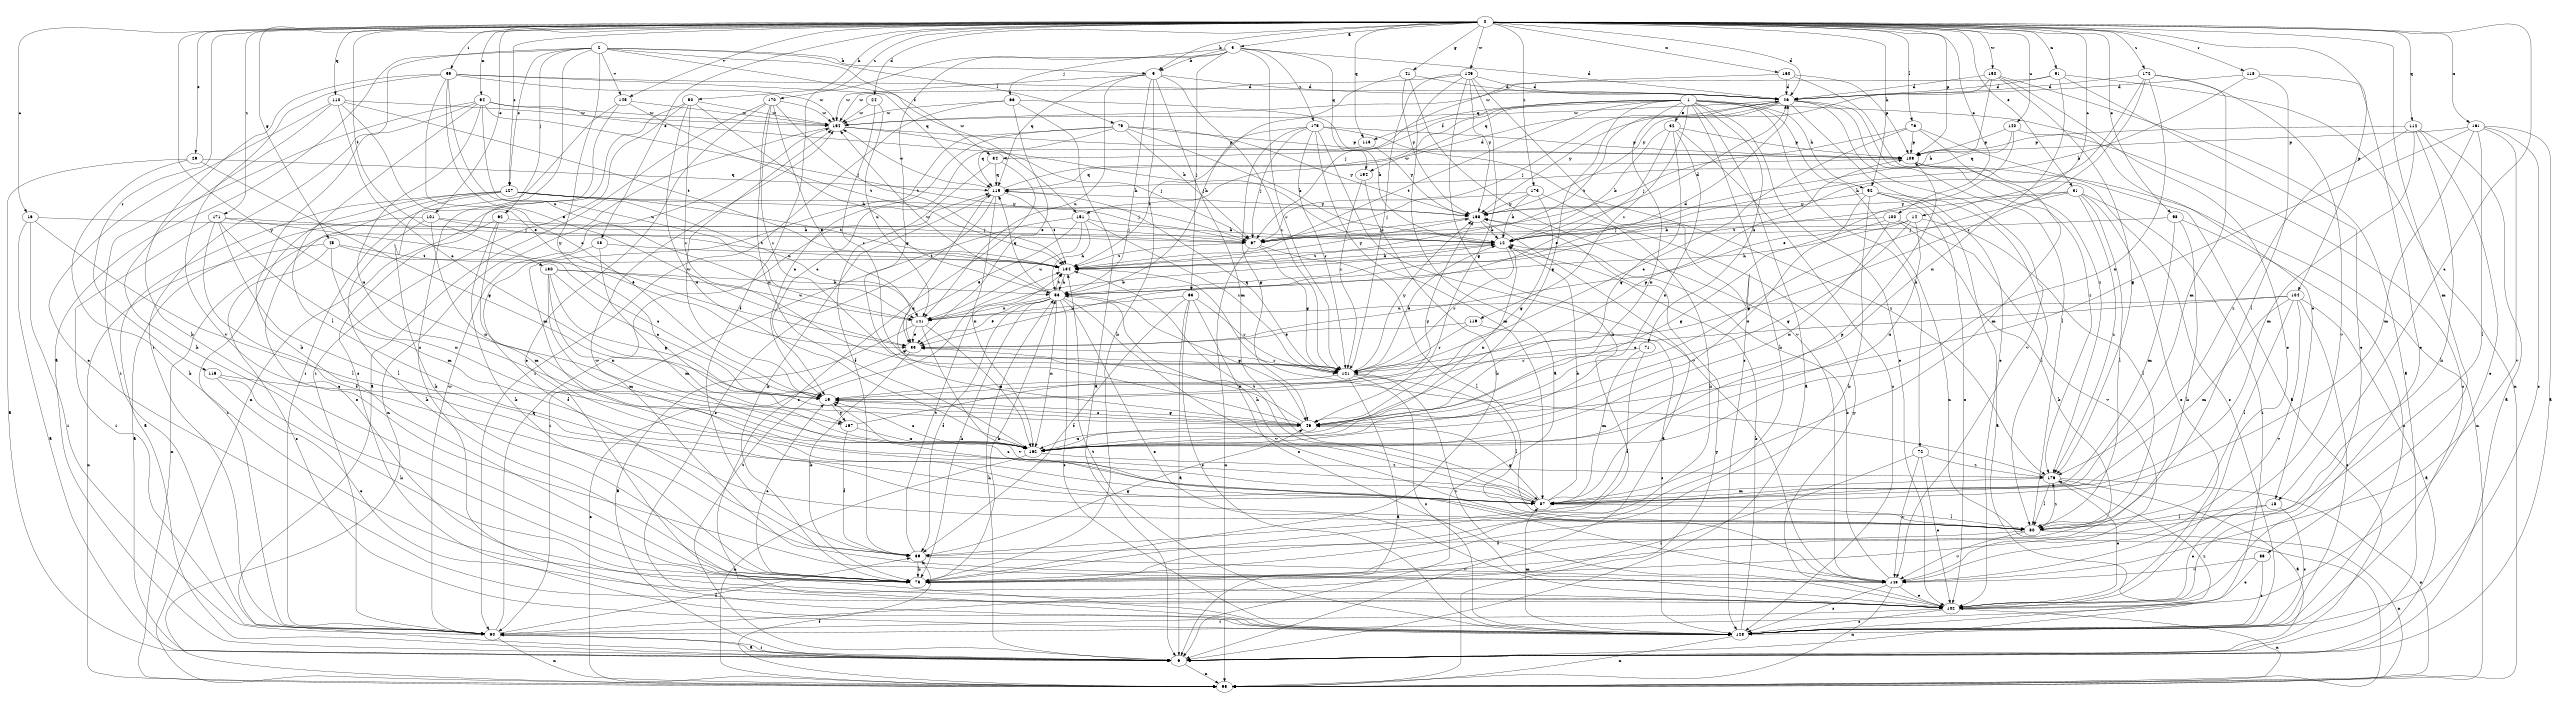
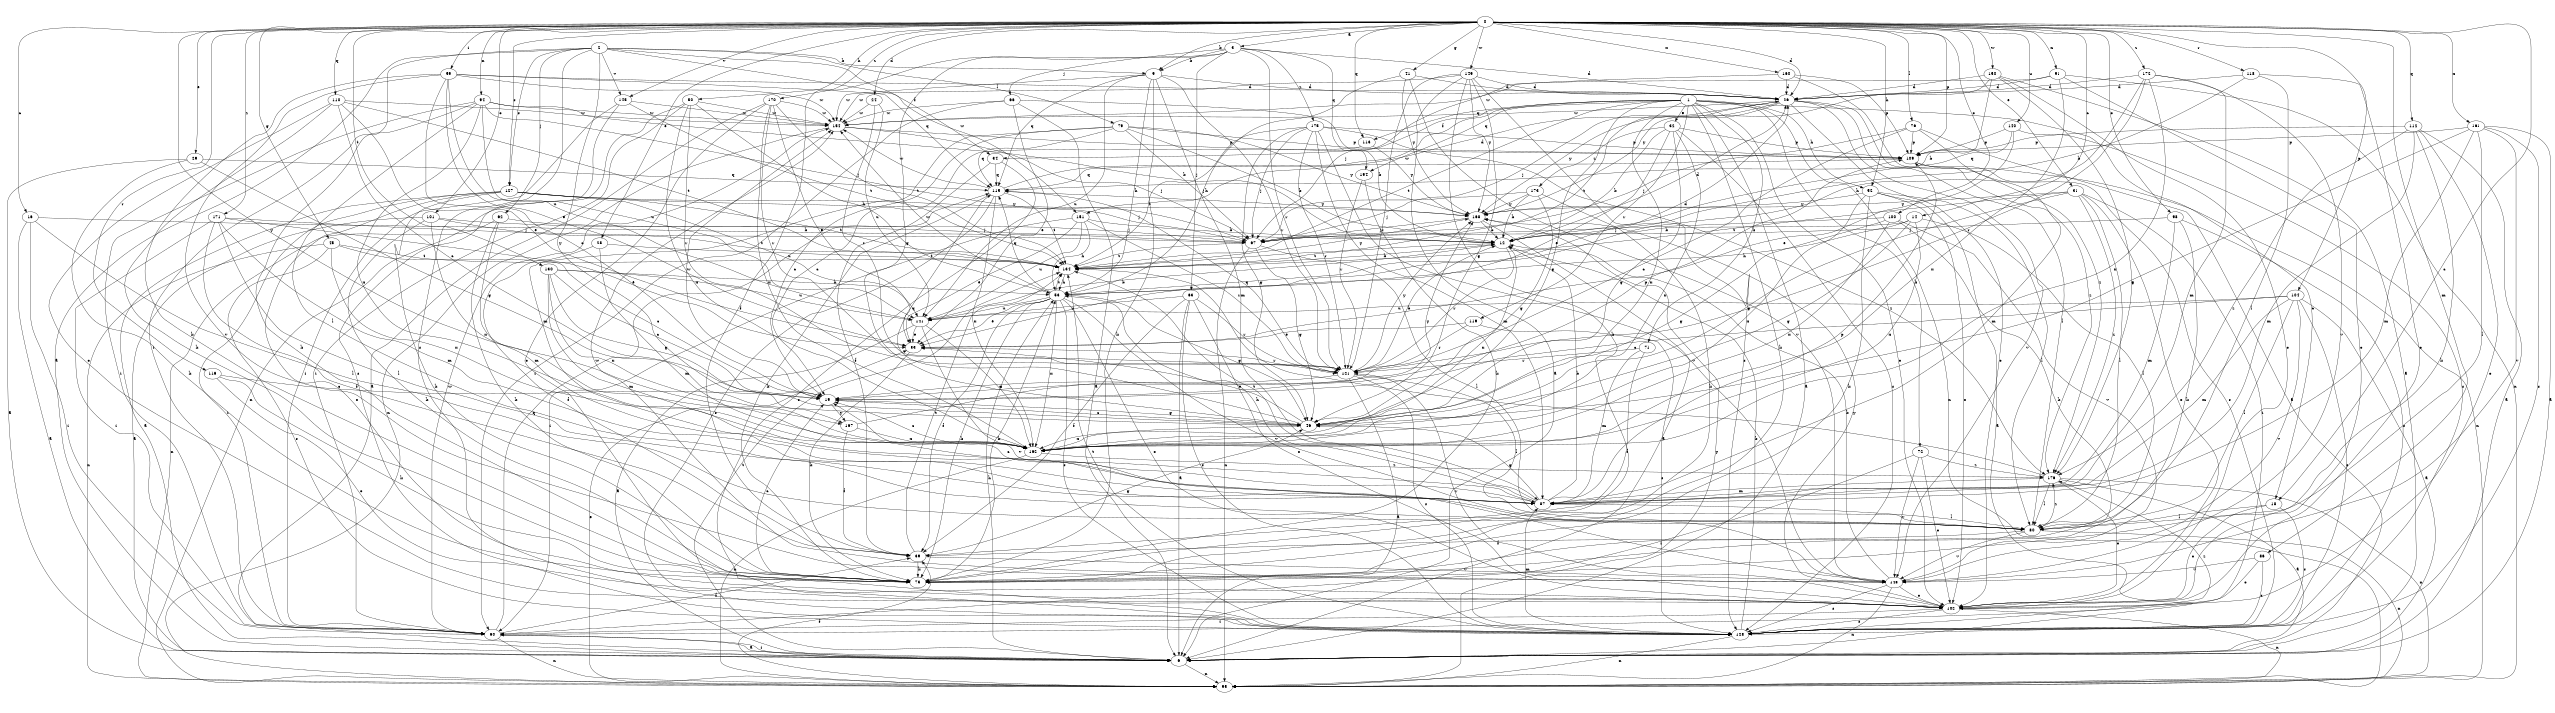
edge "0" -> "173": now "32" -> "173"
edge "67" -> "121": now "67" -> "46"
